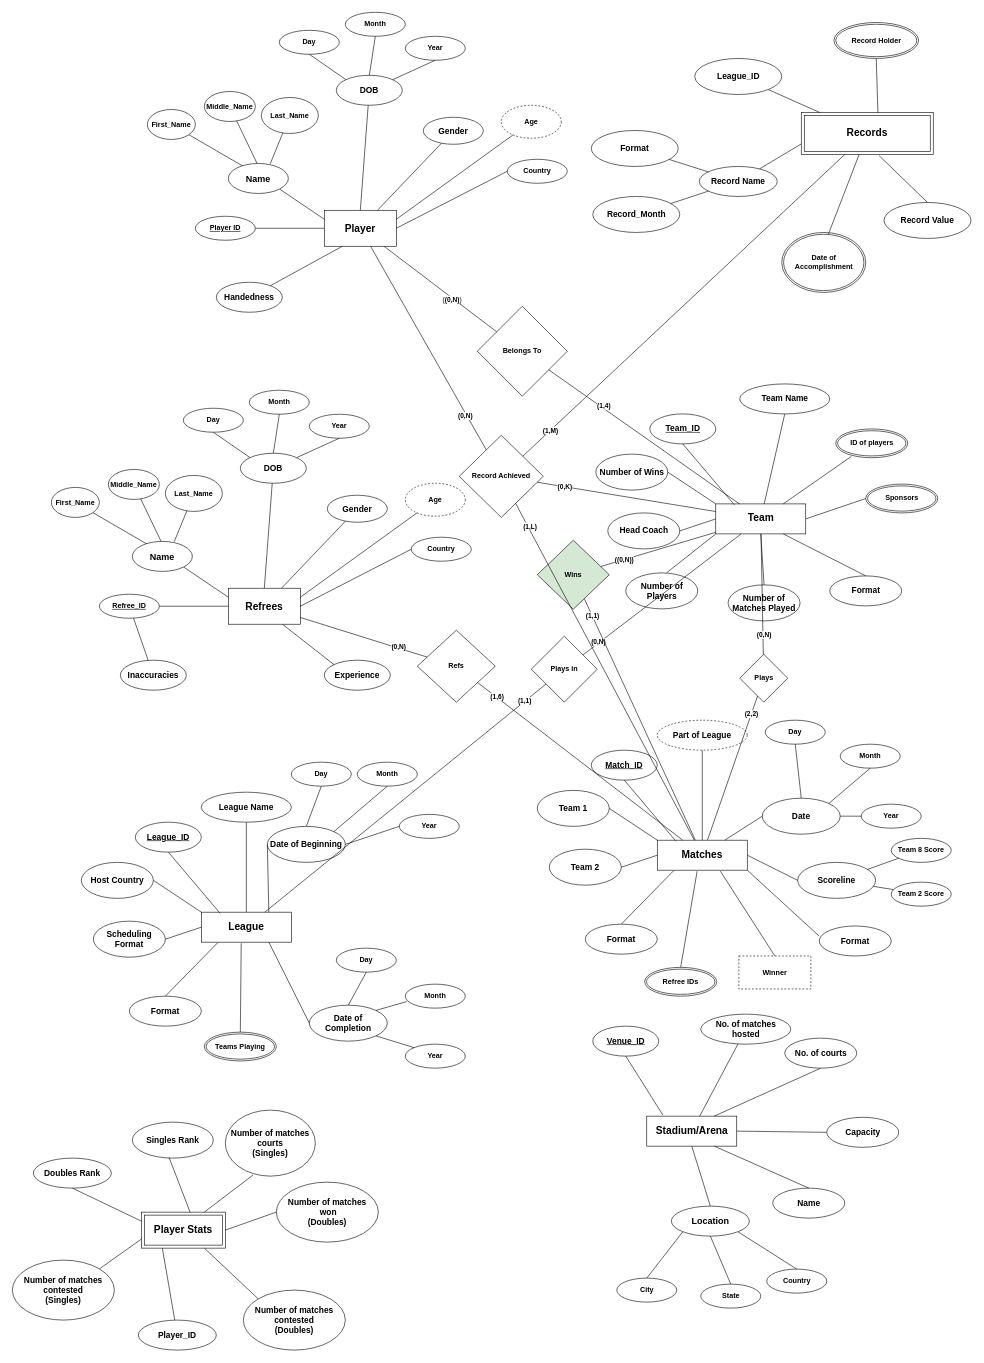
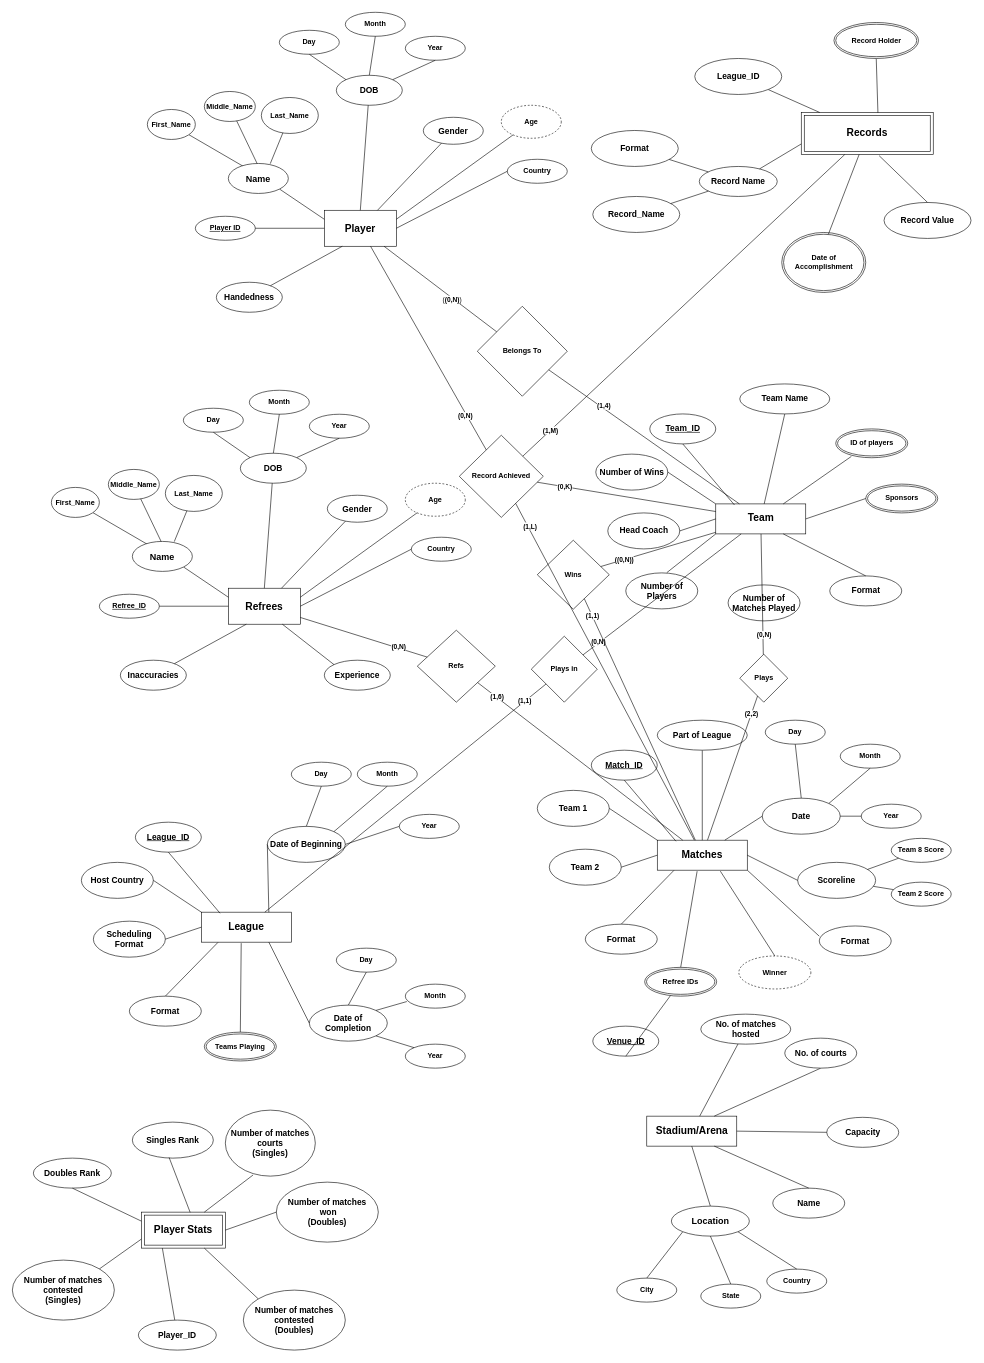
node "Record_Month": label "Record_Month" -> "Record_Name"
node "Wins": fillcolor #d5e8d4 -> #ffffff
edge "Team" -- "Number of Matches Played": removed
edge "Refree_ID" -- "Inaccuracies": now "Refrees" -- "Inaccuracies"
node "Part of League": style dashed -> solid
node "League Name": removed
edge "League Name" -- "League": removed
node "Winner": shape rectangle -> ellipse
edge "Venue_ID" -- "Stadium/Arena": now "Venue_ID" -- "Refree IDs"
